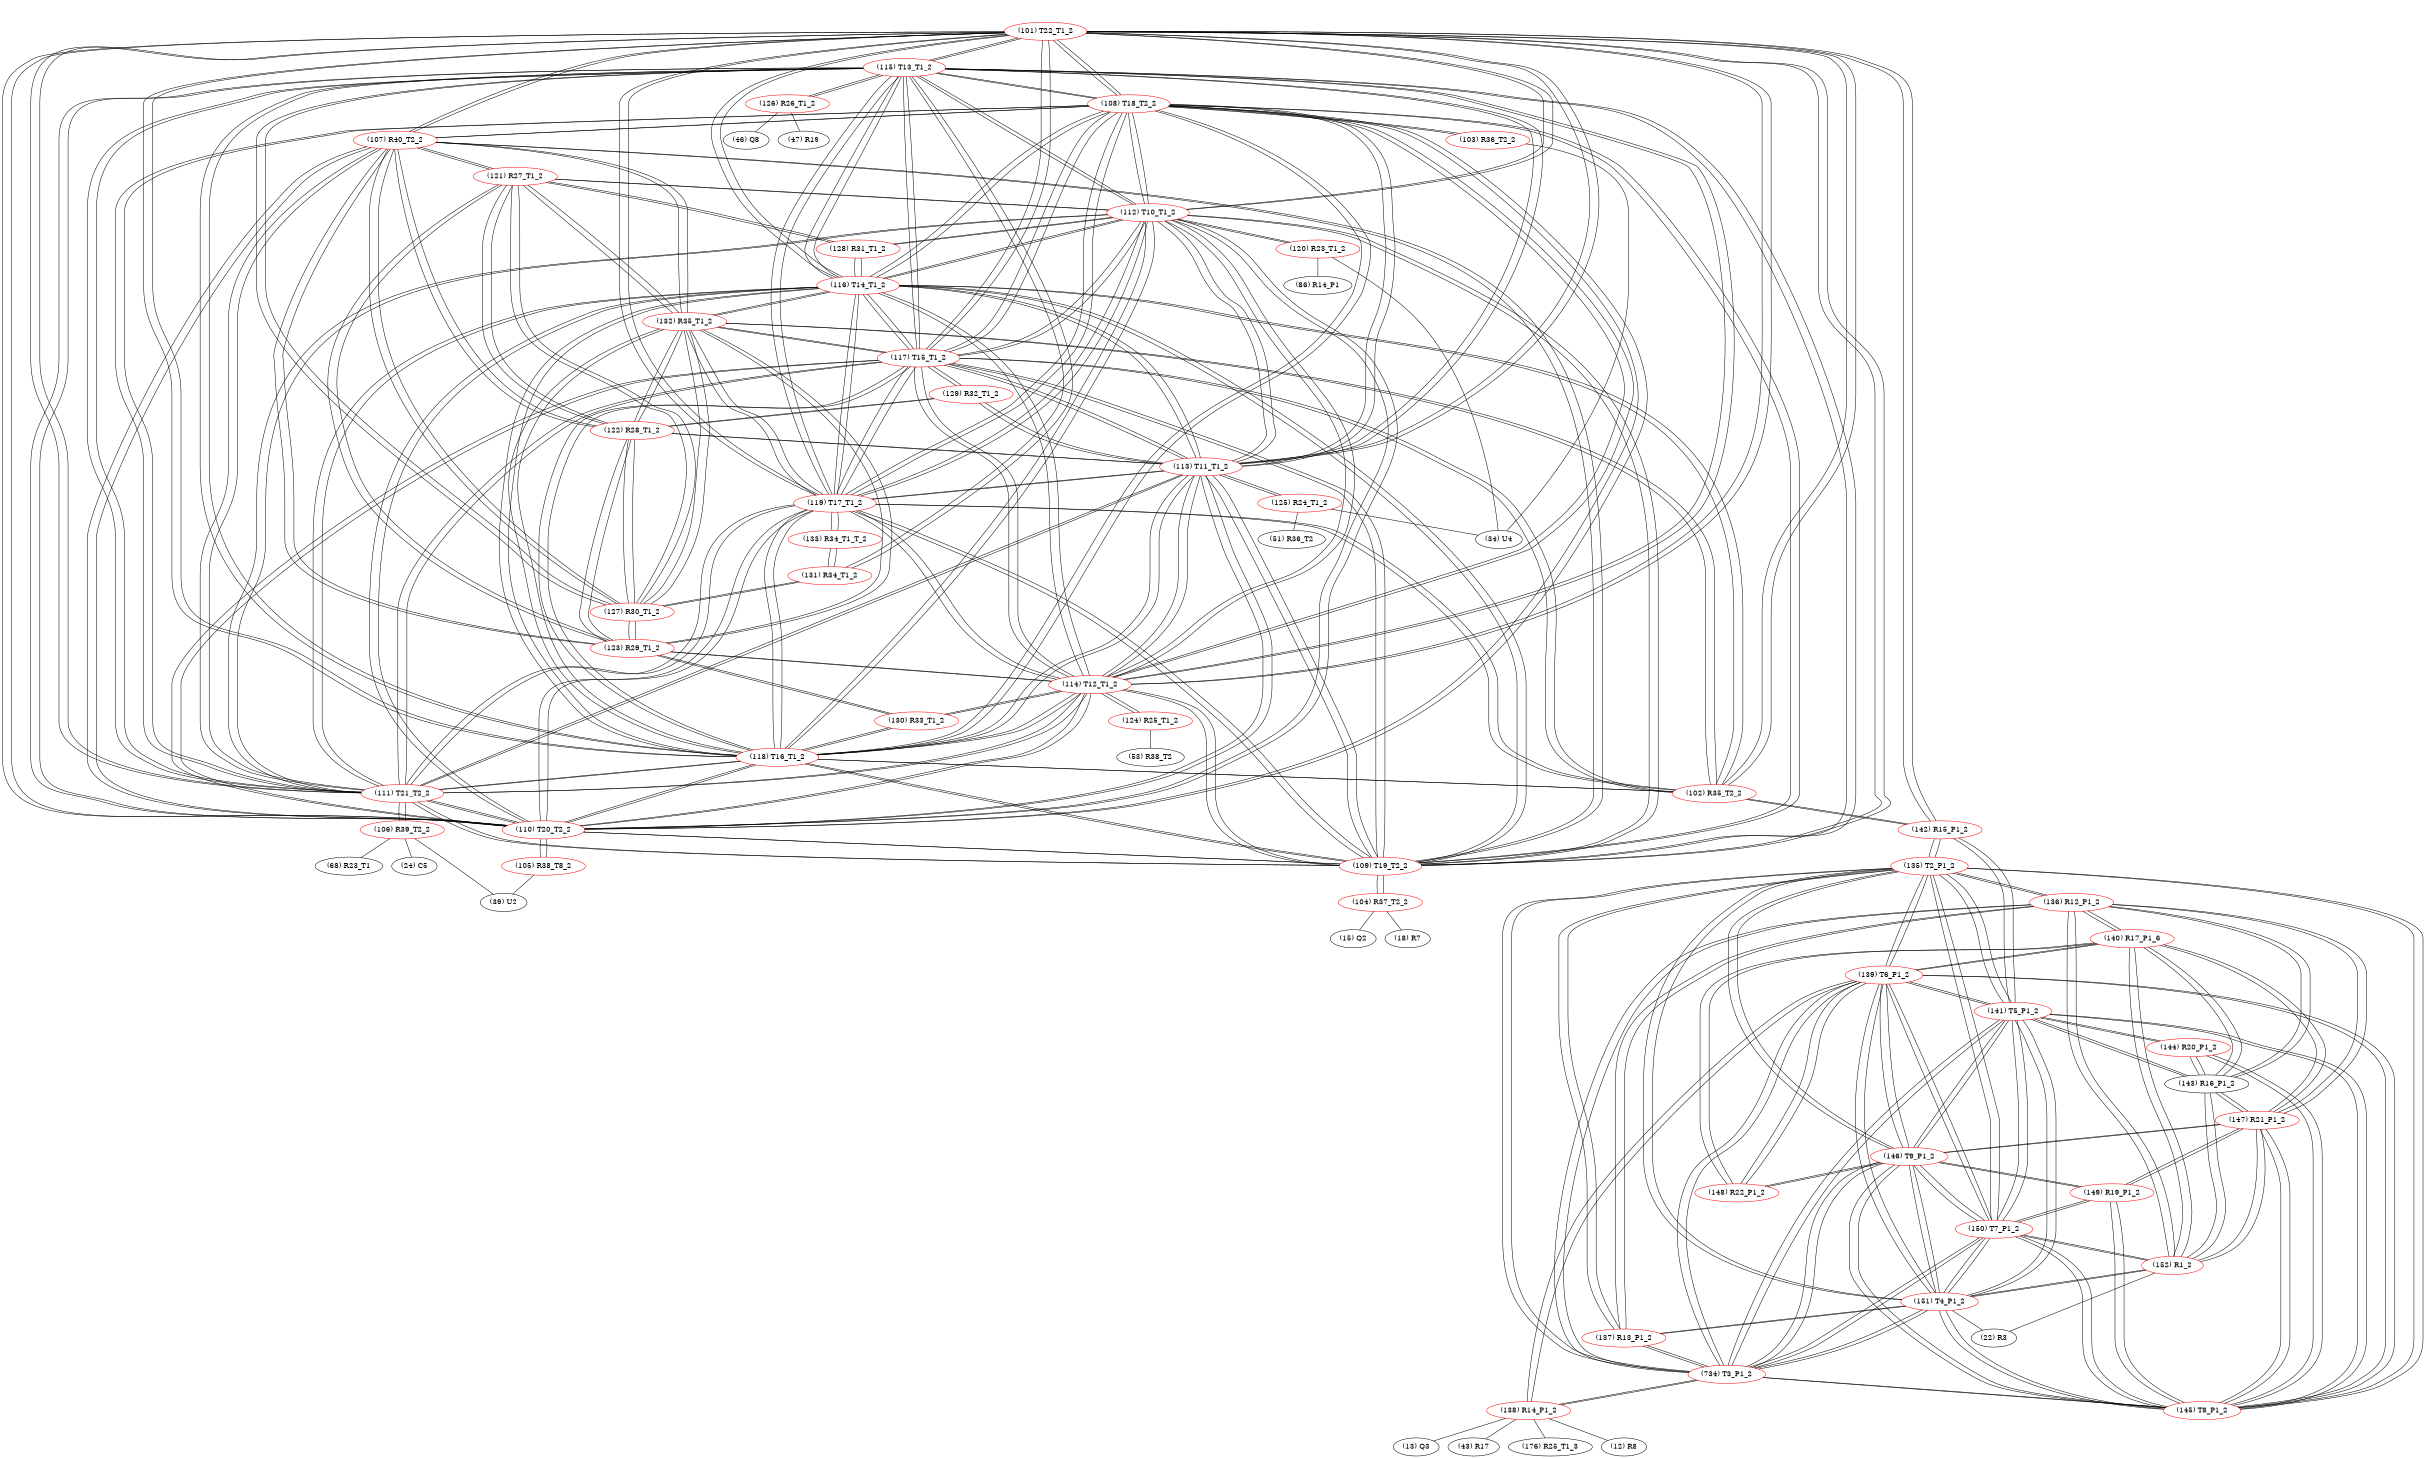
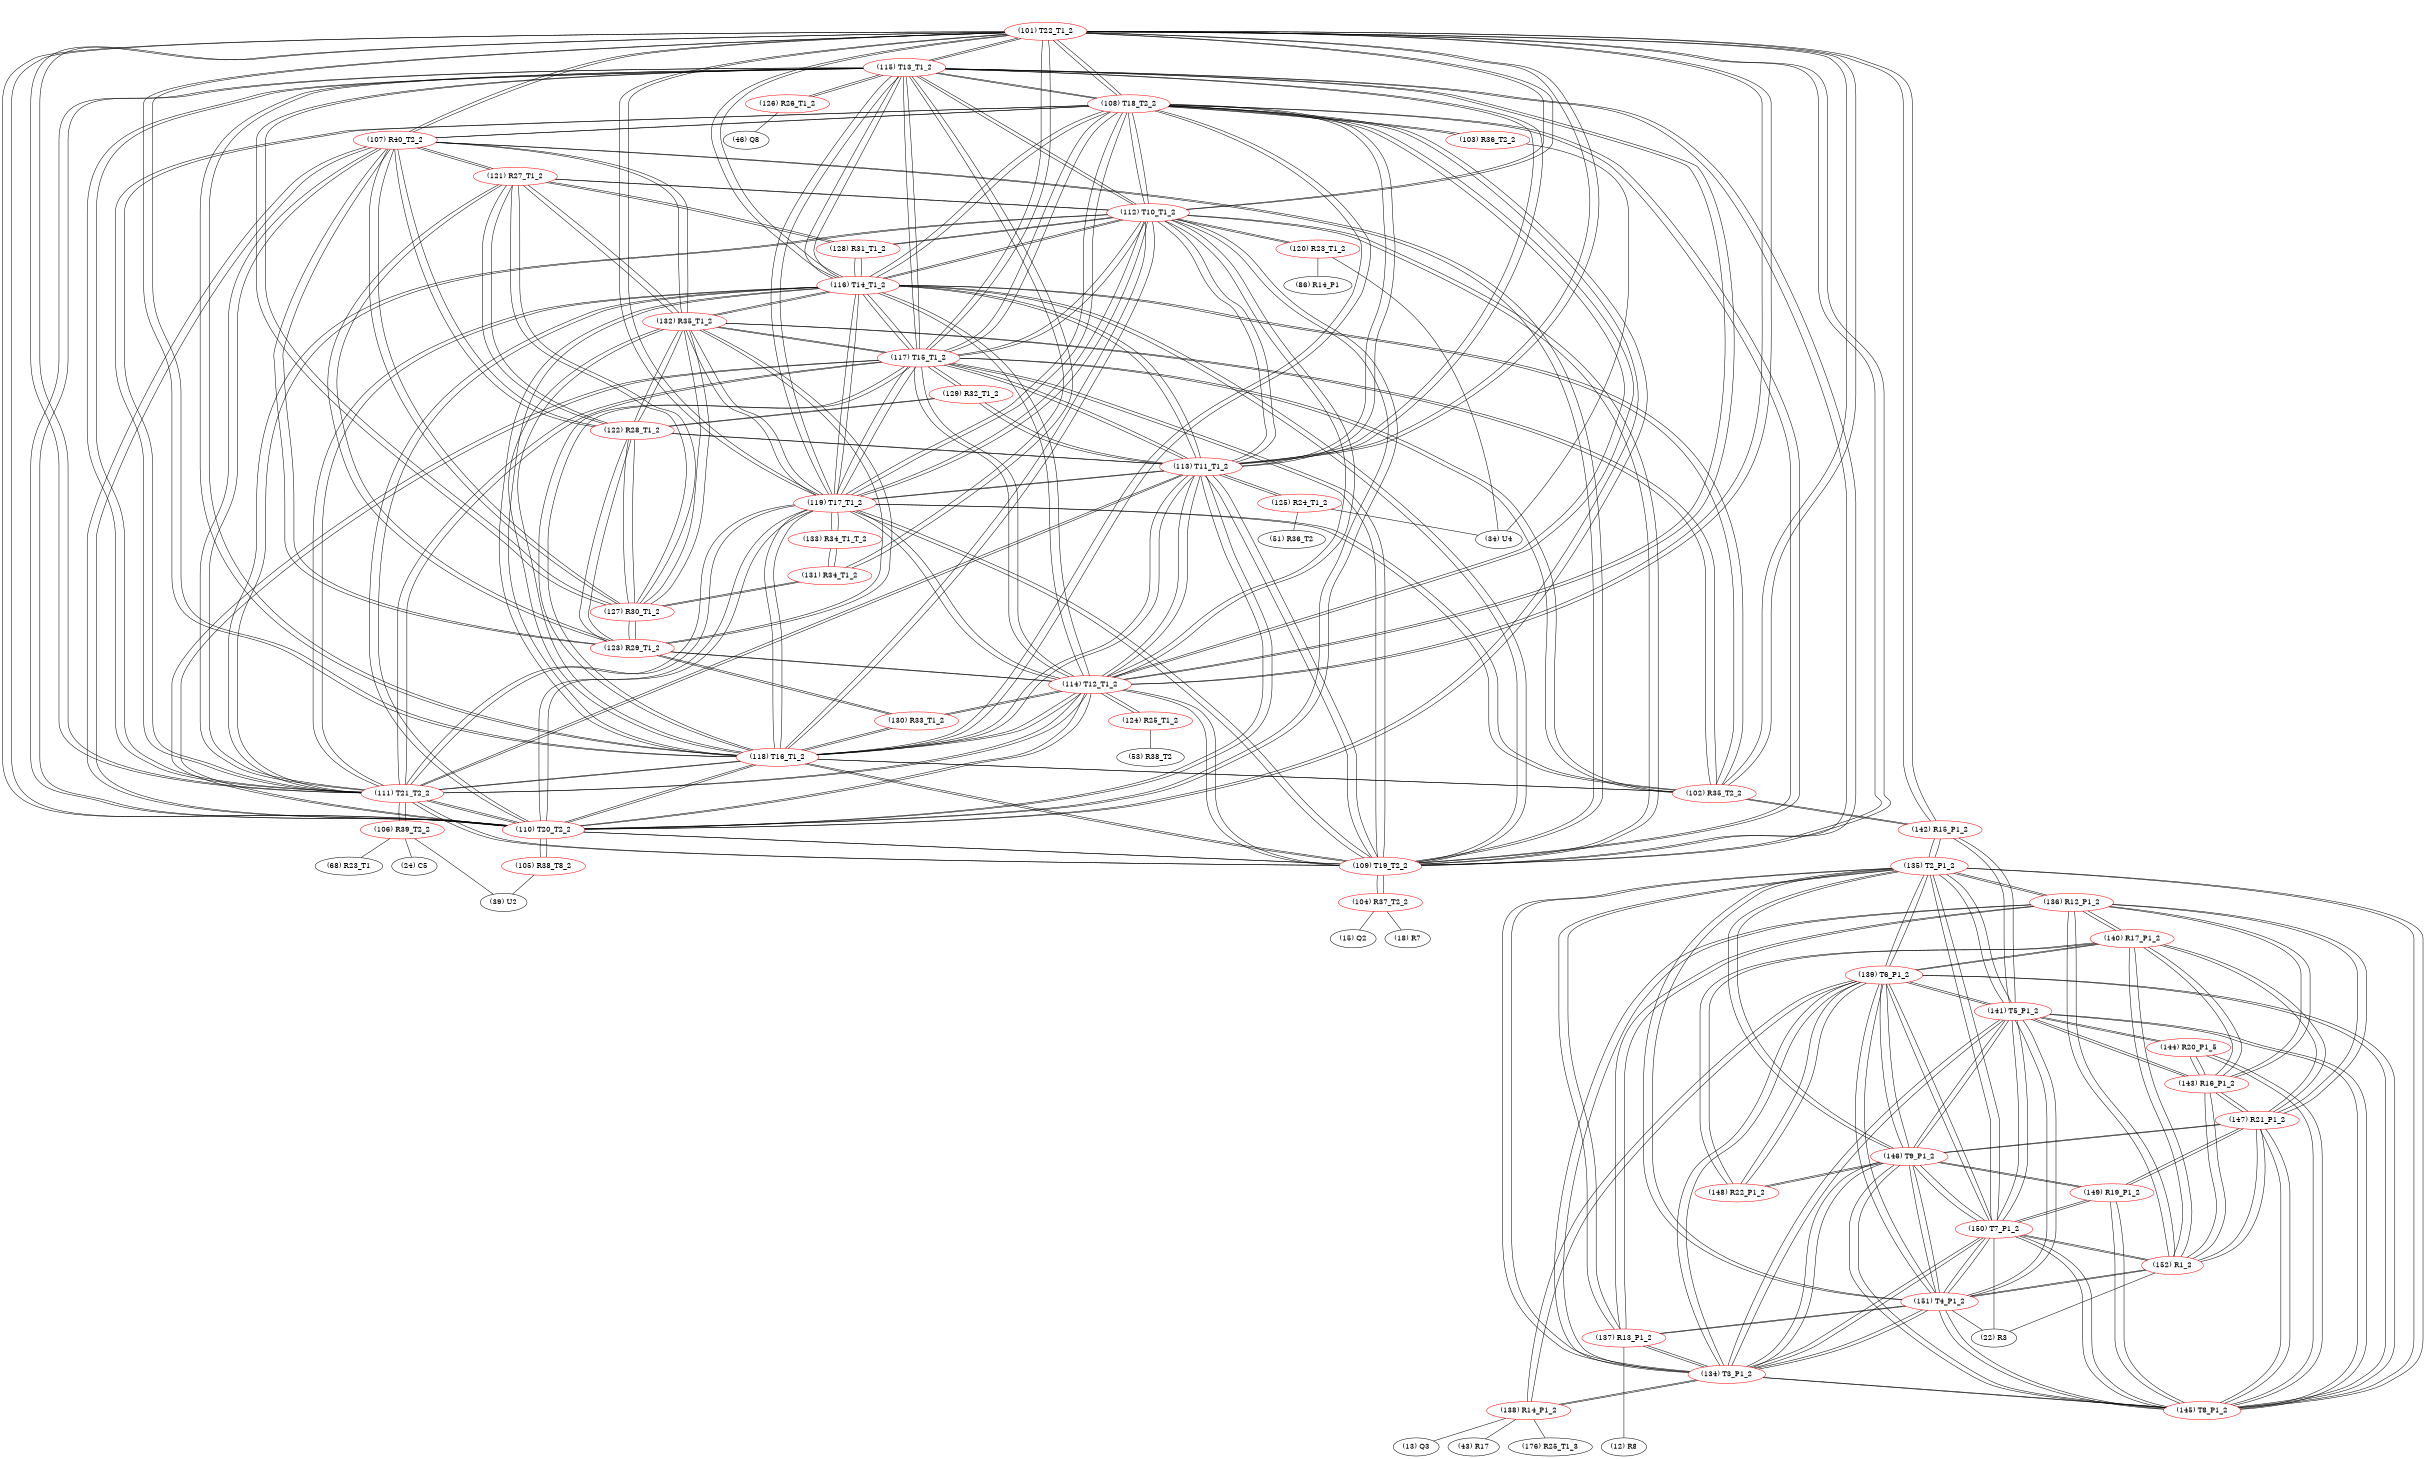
node "(47) R19": removed
node "(140) R17_P1_6": label "(140) R17_P1_6" -> "(140) R17_P1_2"
node "(144) R20_P1_2": label "(144) R20_P1_2" -> "(144) R20_P1_5"
node "(143) R16_P1_2": color black -> red
edge "(150) T7_P1_2" -- "(22) R3": added
node "(734) T3_P1_2": label "(734) T3_P1_2" -> "(134) T3_P1_2"
edge "(138) R14_P1_2" -- "(12) R8": now "(137) R13_P1_2" -- "(12) R8"
